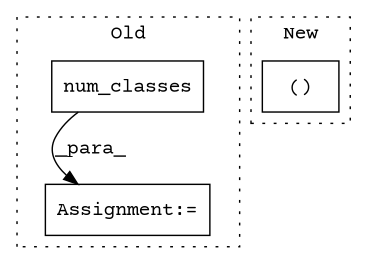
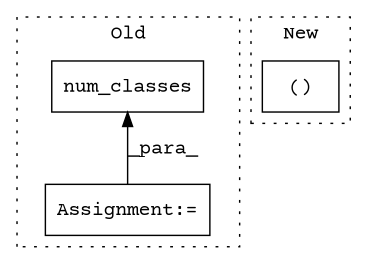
edge "num_classes" -> "Assignment:=": reversed
